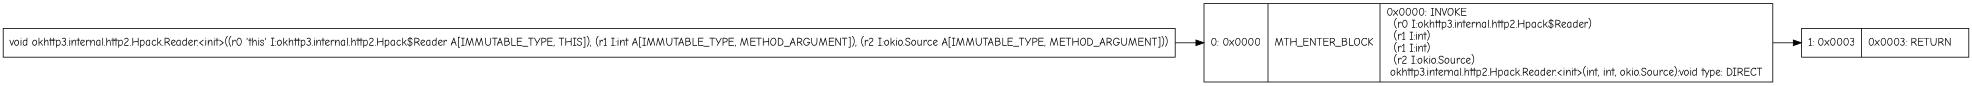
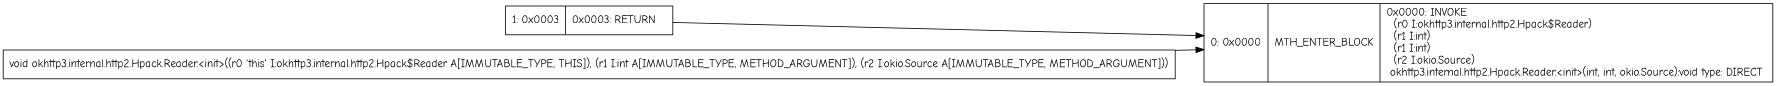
edge "0: 0x0000" -> "1: 0x0003": reversed
